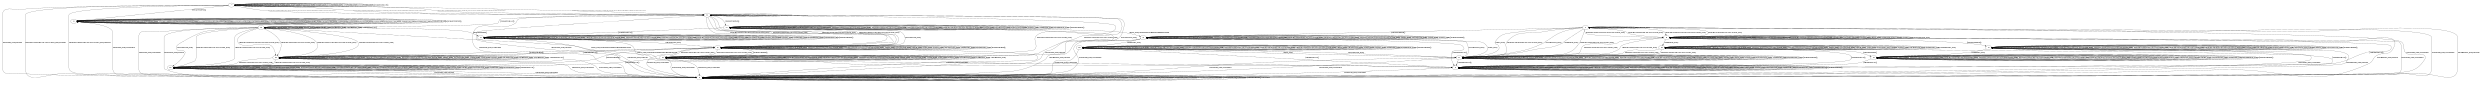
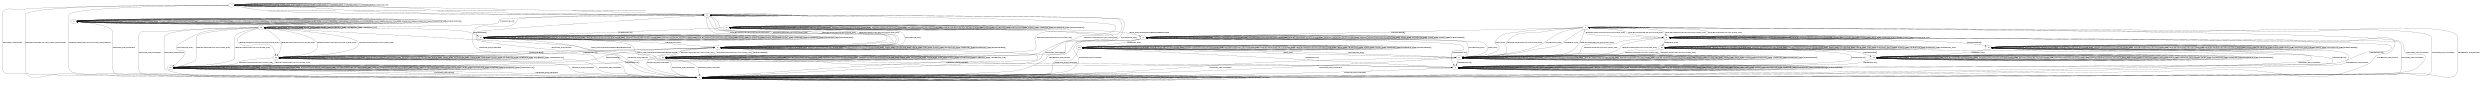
edge "s0" -> "s1": removed, label "[RmPadFrmInitPkts]/"
edge "s2" -> "s4": removed, label "[RmPadFrmInitPkts]/"
